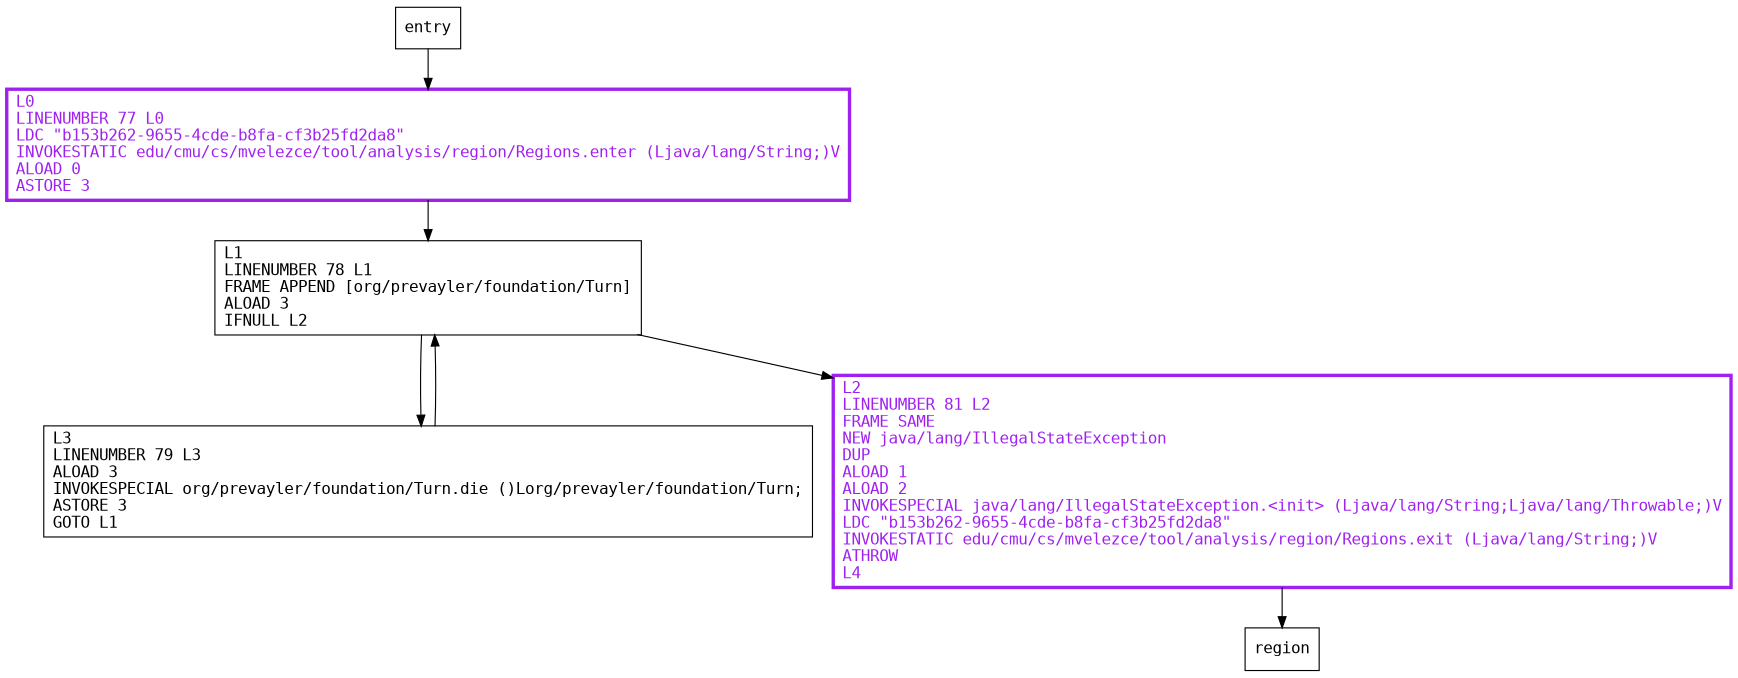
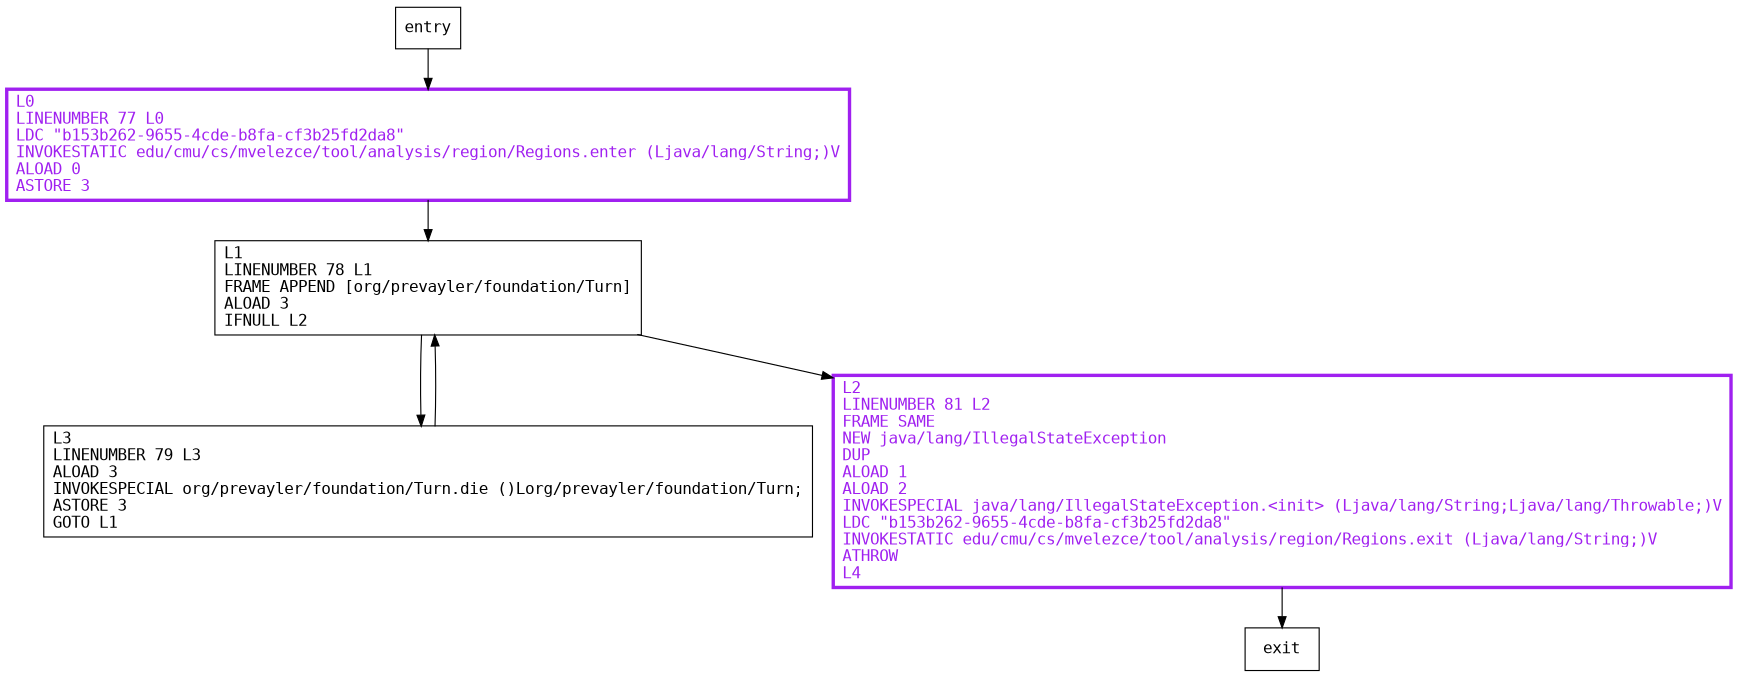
node "region": label "region" -> "exit"
